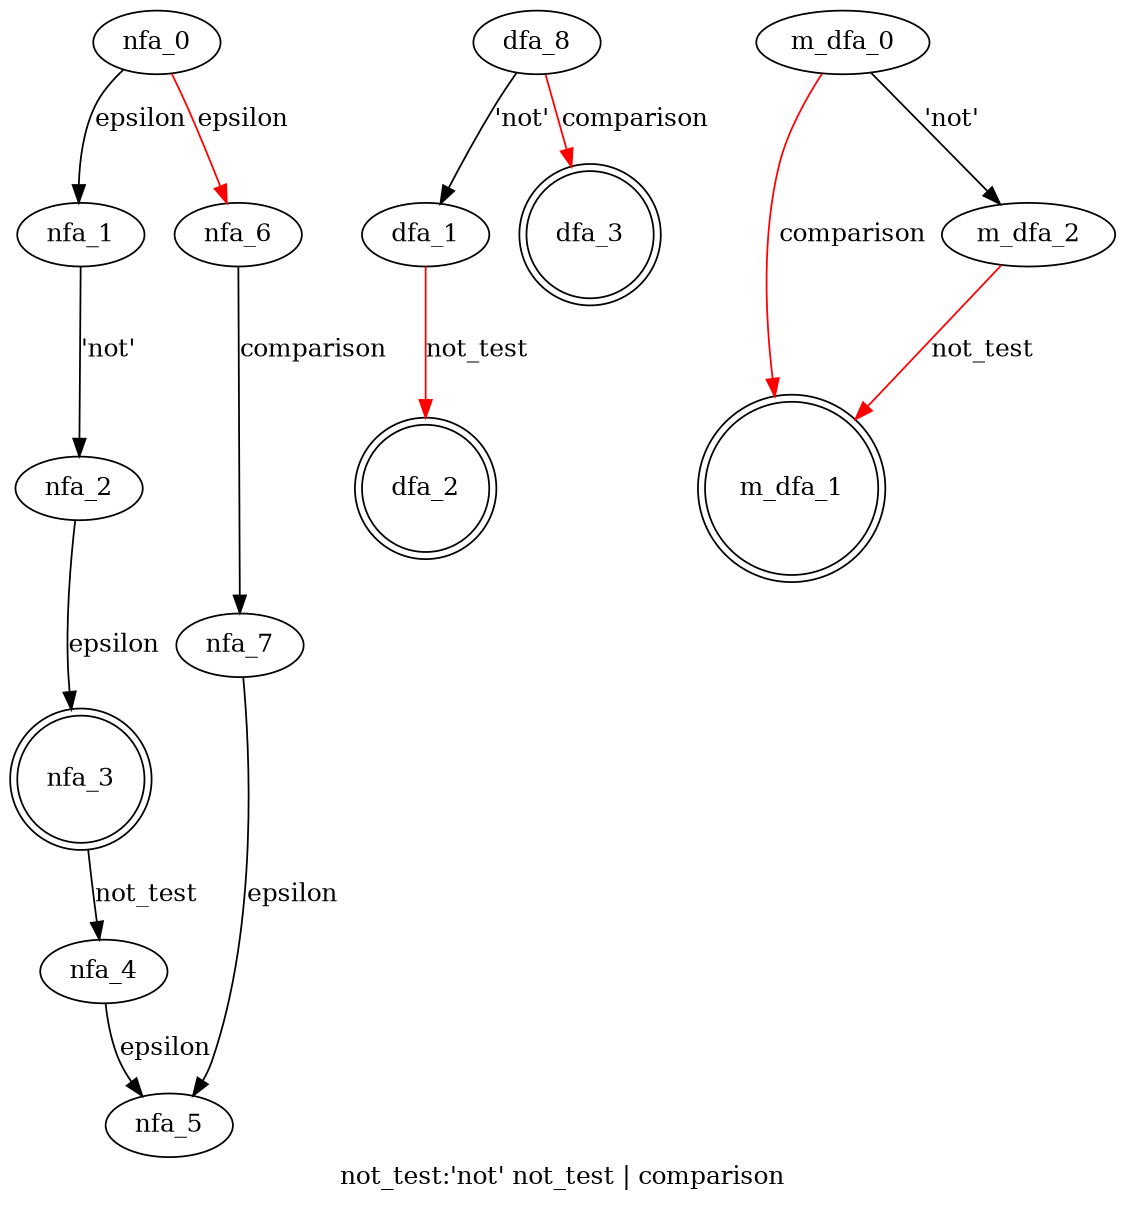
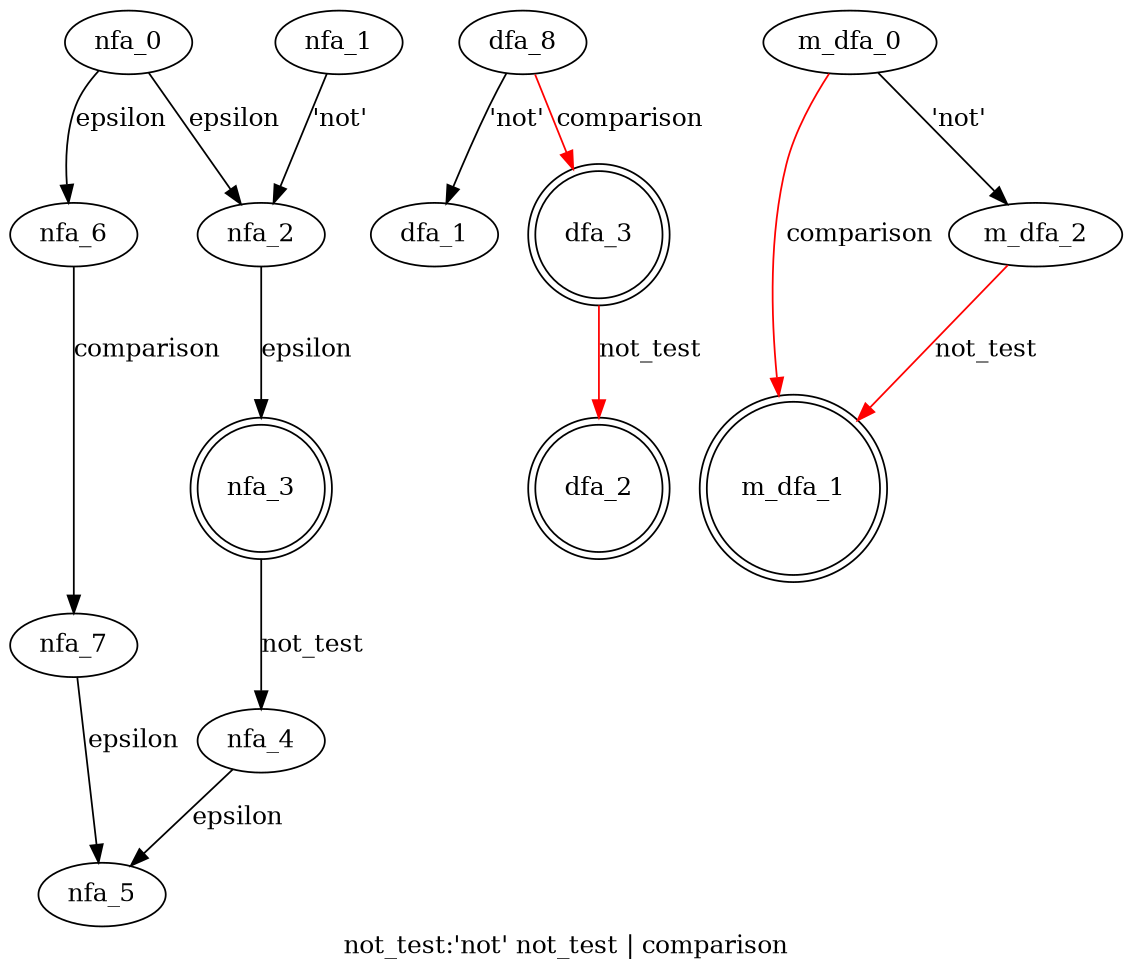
edge "nfa_0" -> "nfa_1": now "nfa_0" -> "nfa_2"
edge "nfa_0" -> "nfa_6": color red -> black
edge "dfa_1" -> "dfa_2": now "dfa_3" -> "dfa_2"
